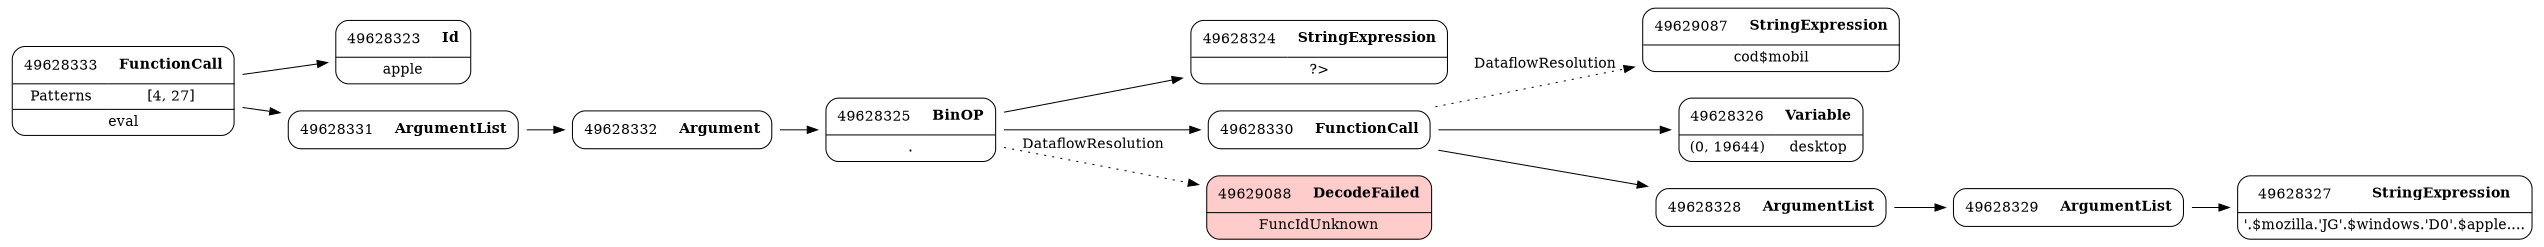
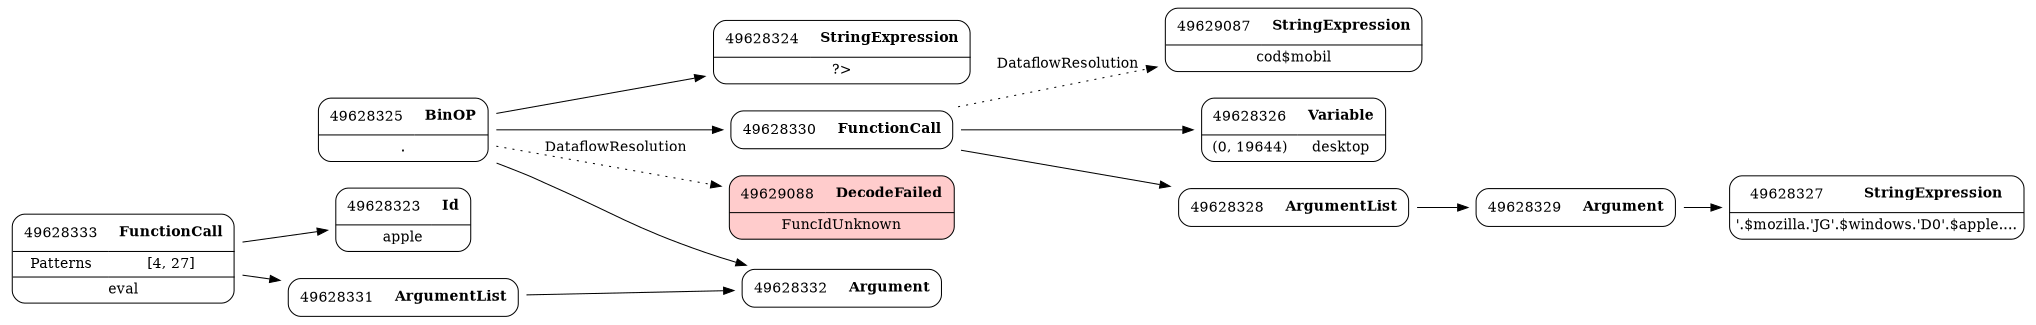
edge "49628332" -> "49628325": reversed
node "49628329": text "ArgumentList" -> "Argument"
